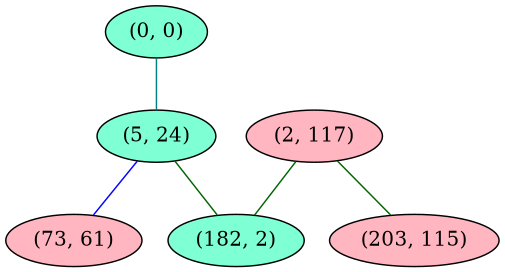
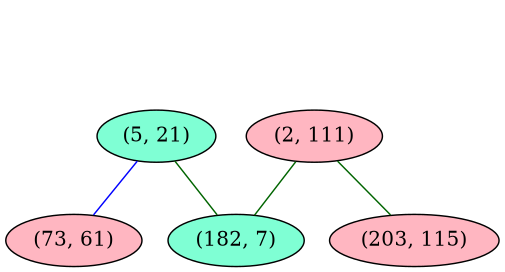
node "(0, 0)": removed
node "(5, 24)": label "(5, 24)" -> "(5, 21)"
node "(2, 117)": label "(2, 117)" -> "(2, 111)"
node "(182, 2)": label "(182, 2)" -> "(182, 7)"
